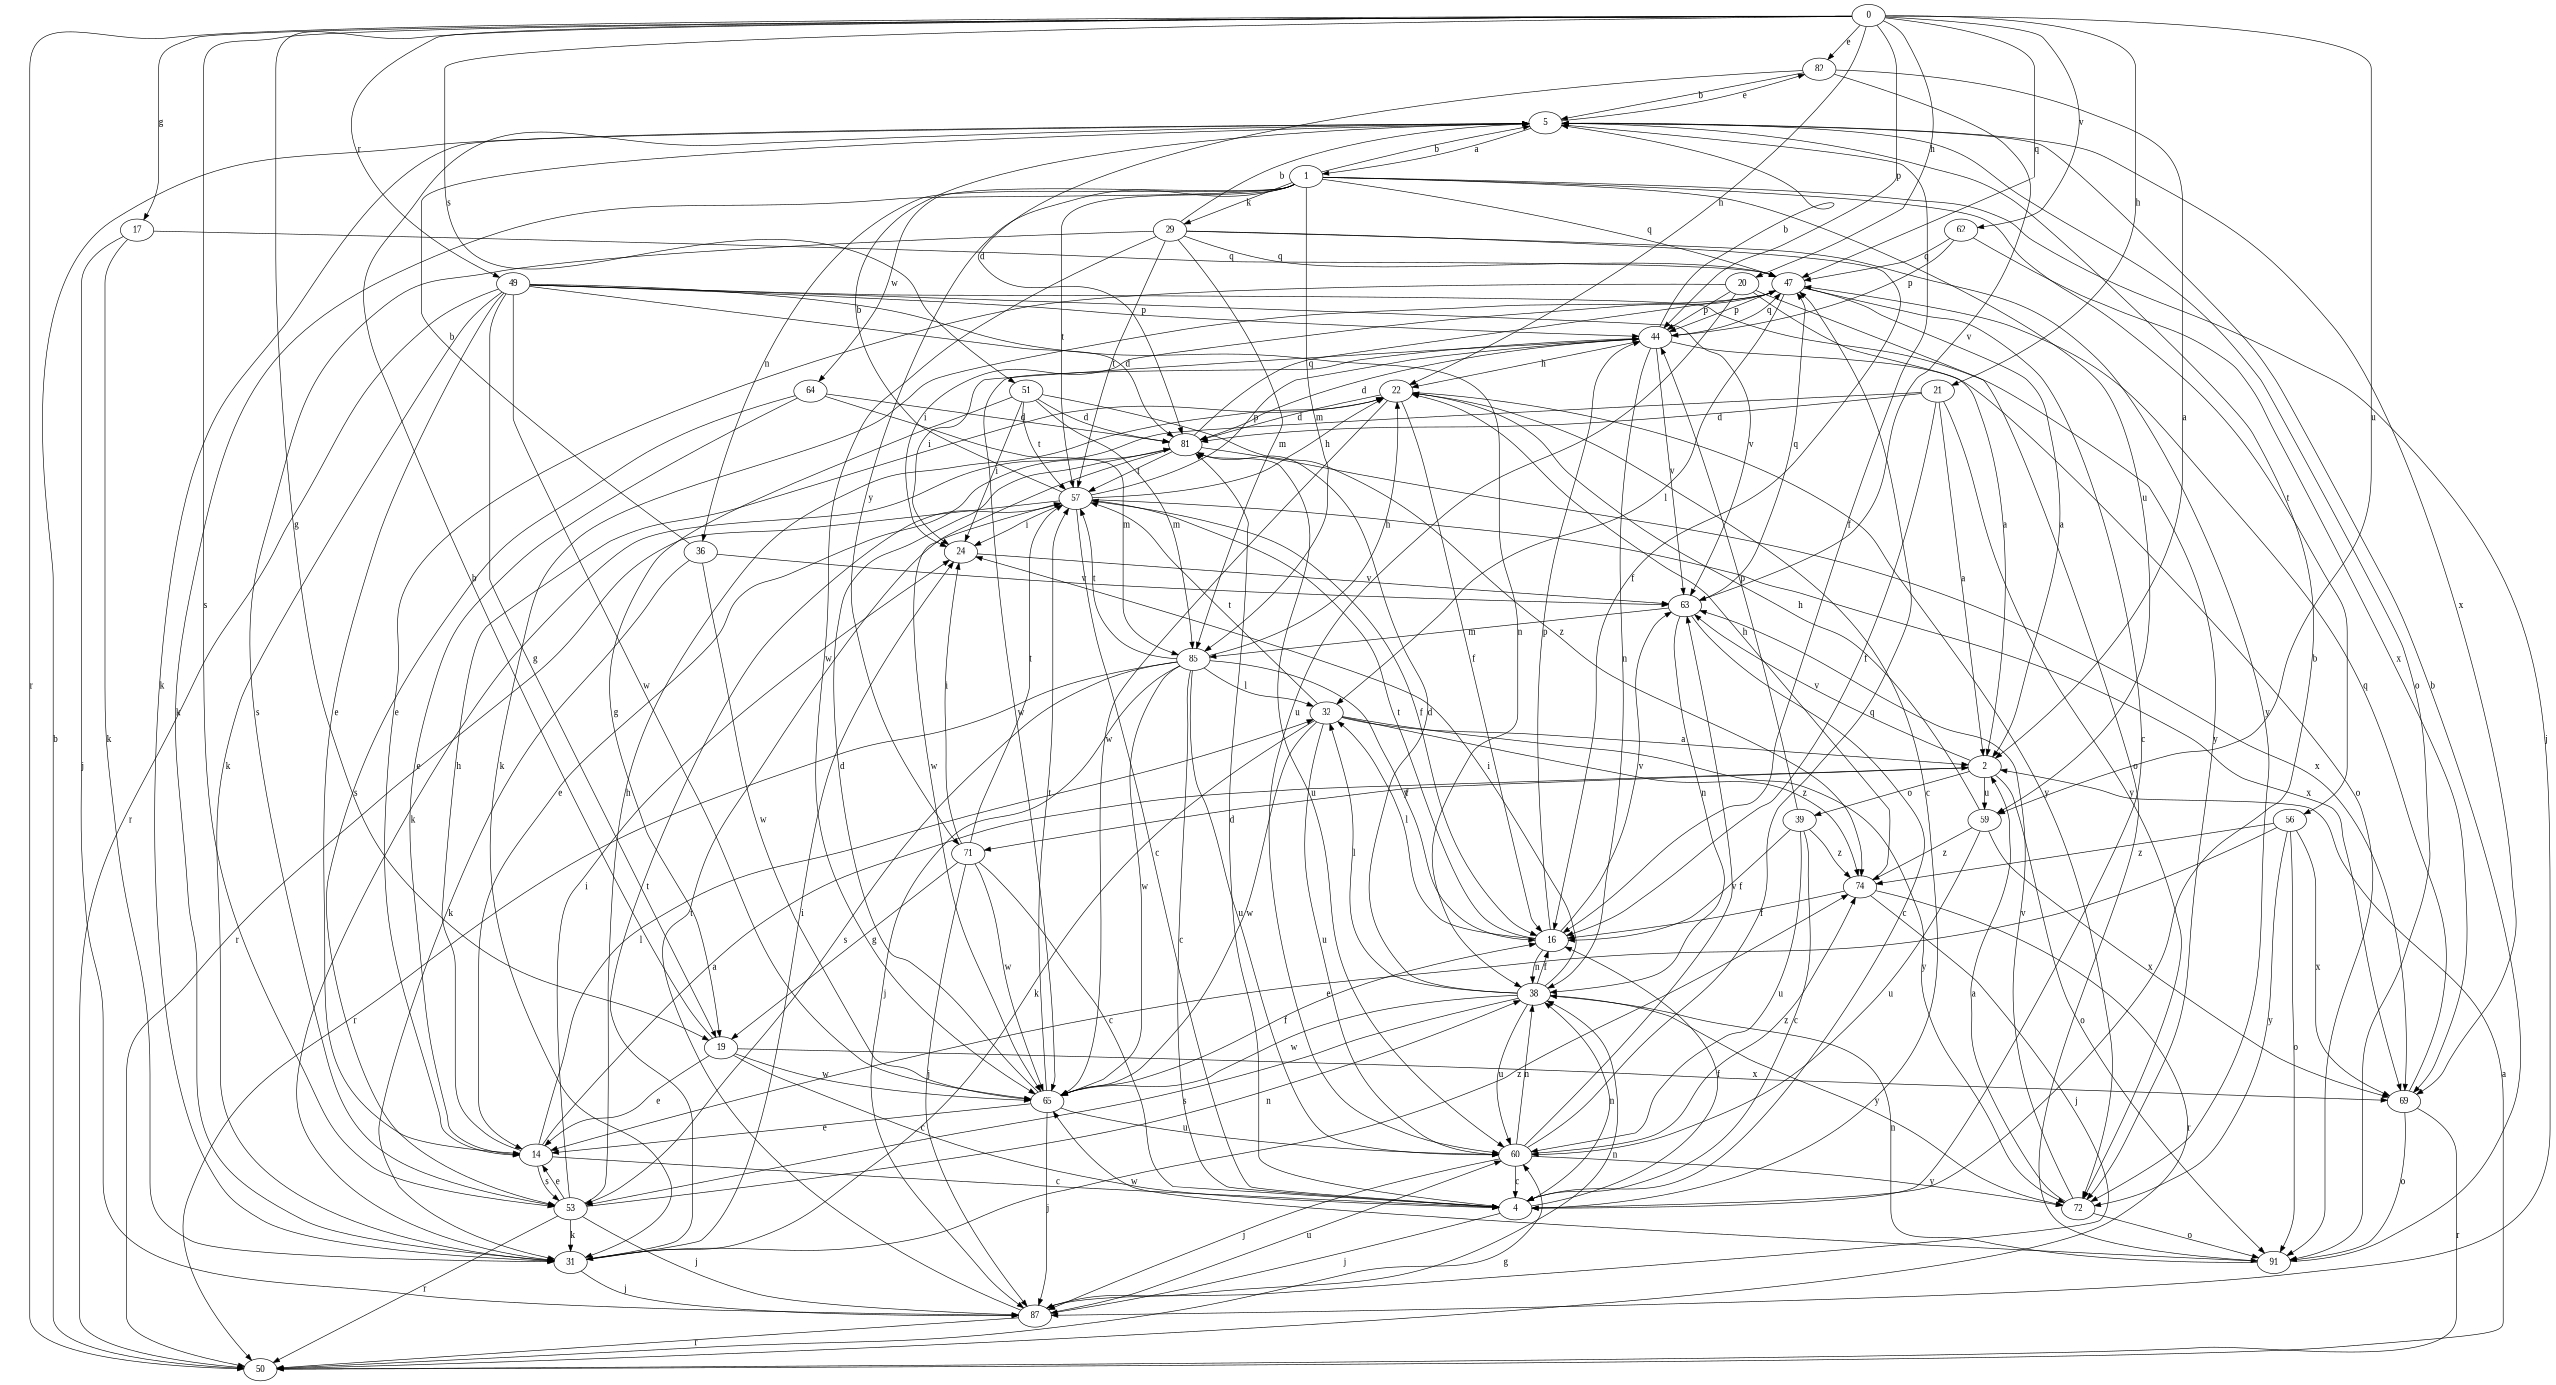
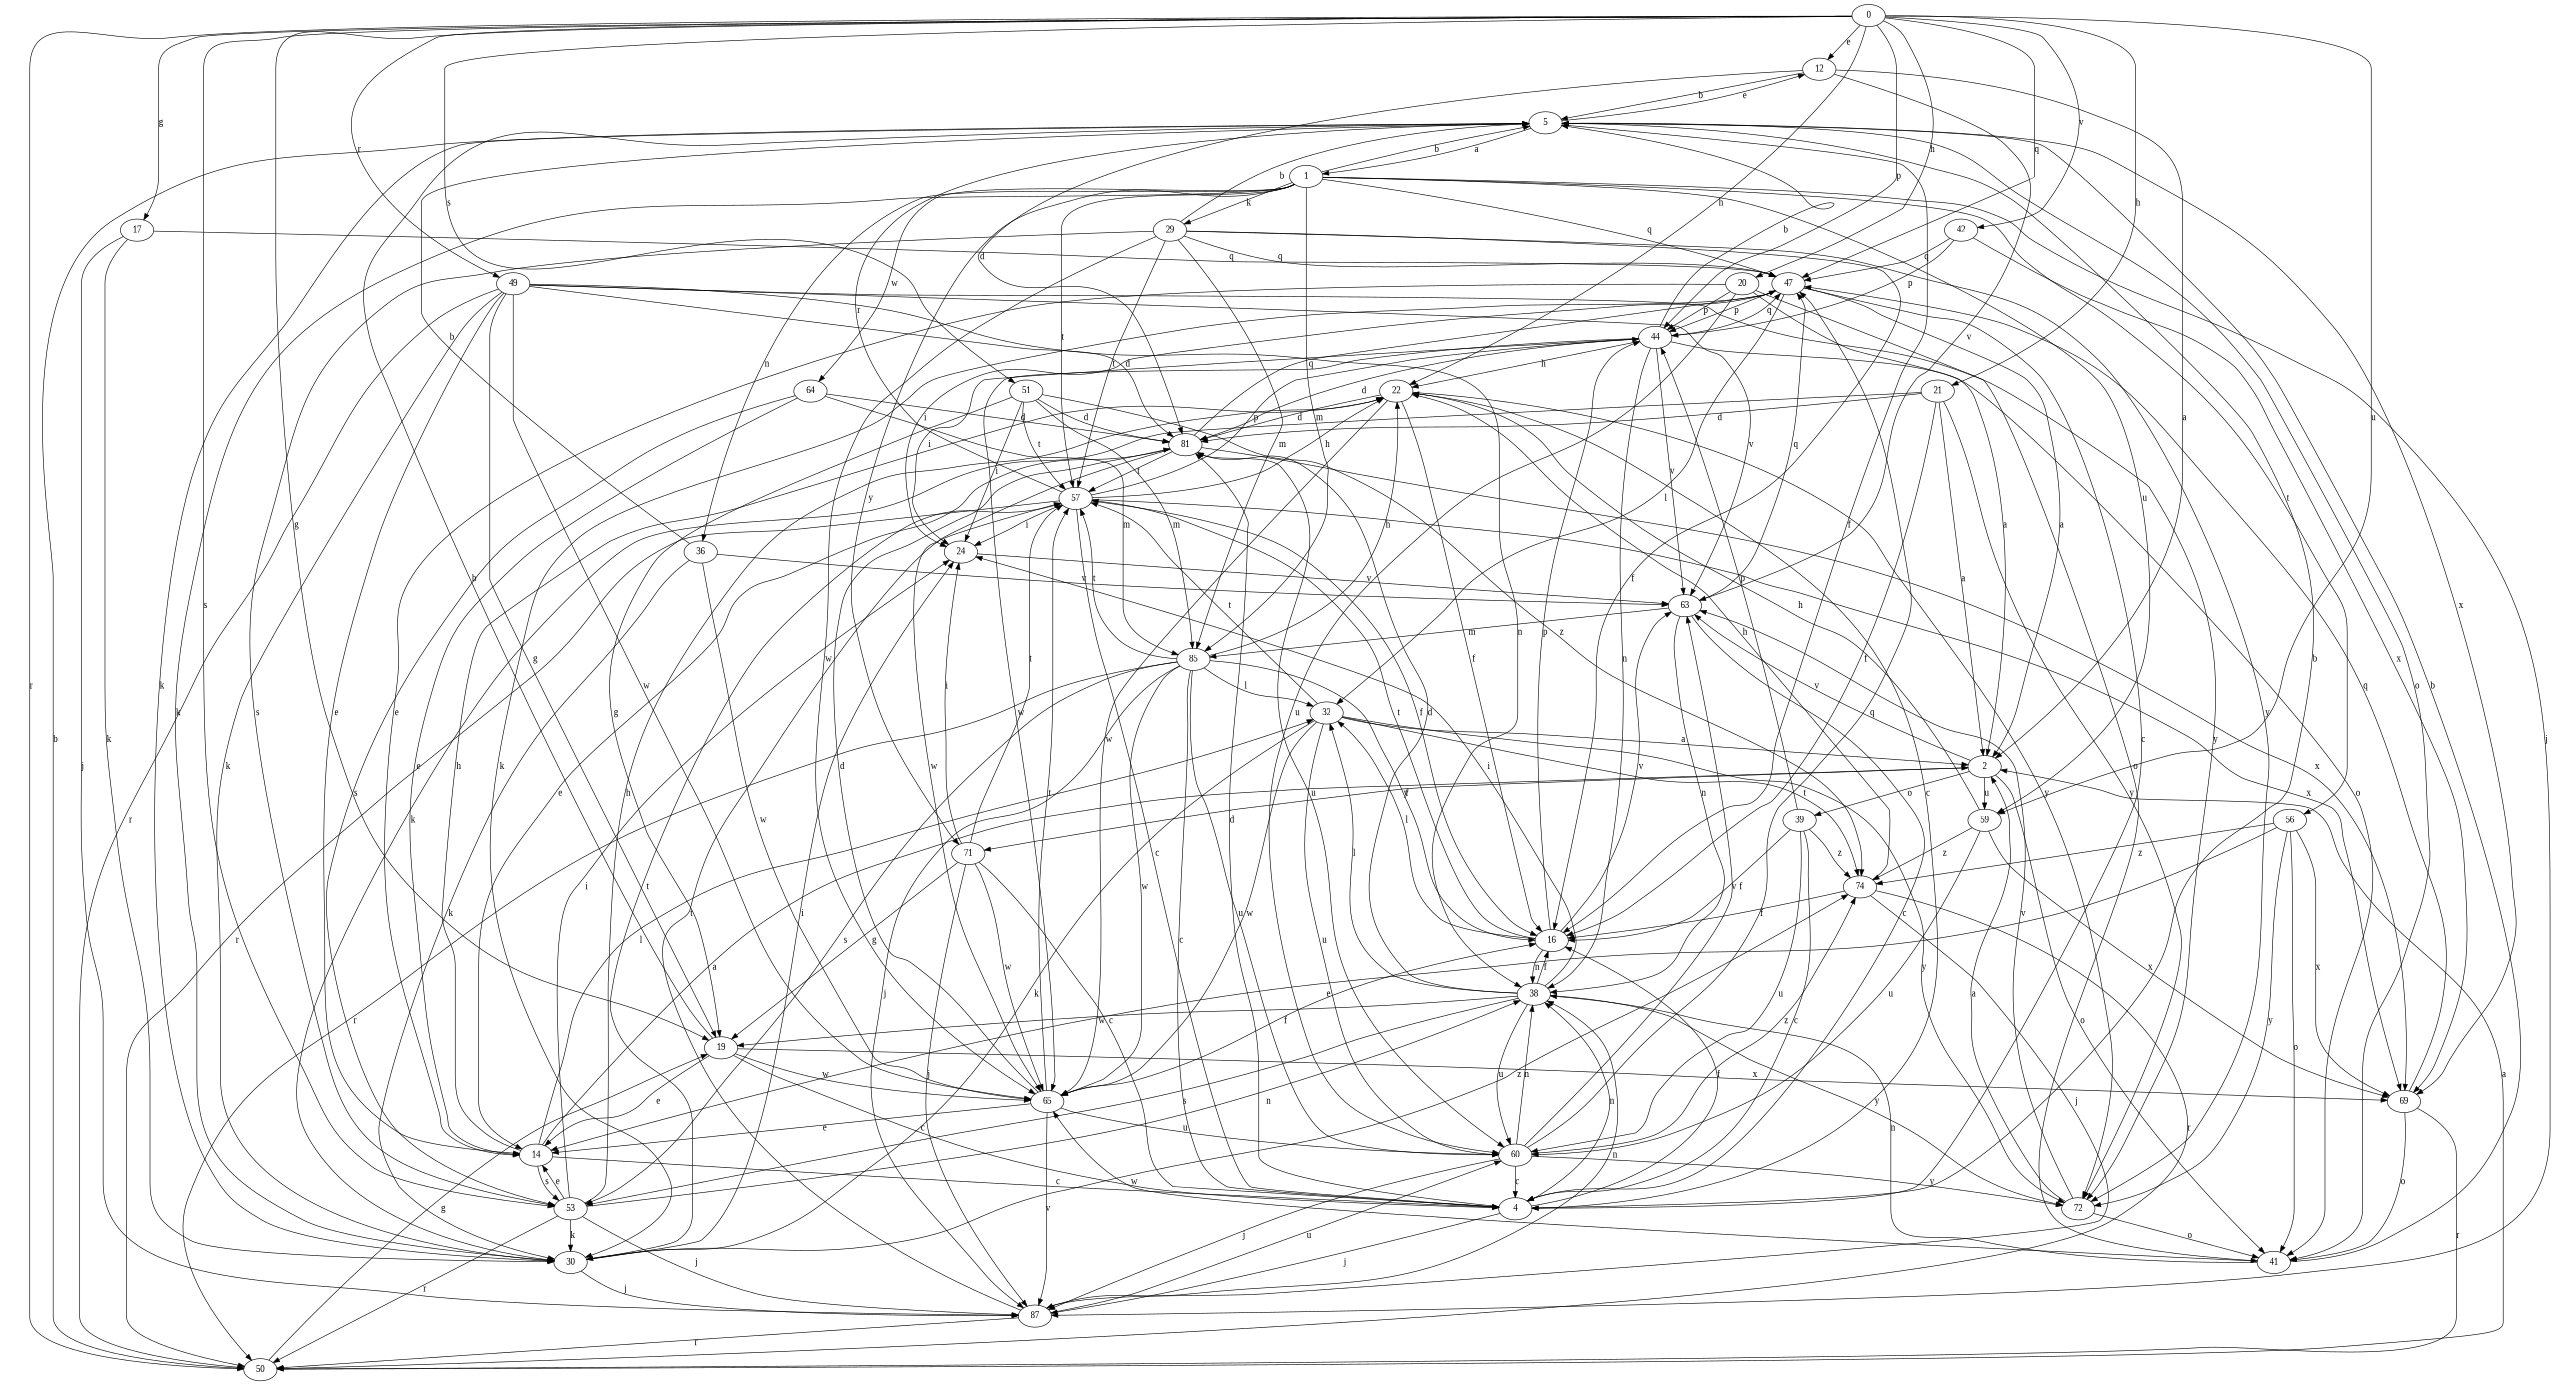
node "82": label "82" -> "12"
node "62": label "62" -> "42"
edge "57" -> "5": label "b" -> "r"
edge "49" -> "44": removed, label "p"
edge "32" -> "74": label "z" -> "t"
edge "38" -> "65": now "38" -> "19"
edge "65" -> "87": label "j" -> "v"
node "31": label "31" -> "30"
node "91": label "91" -> "41"
edge "50" -> "60": now "50" -> "19"
